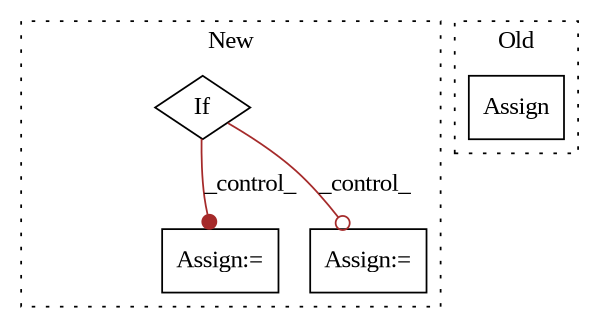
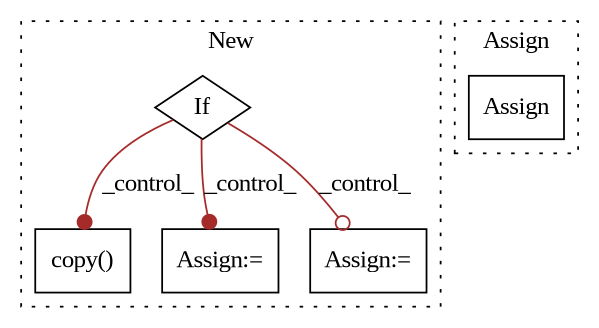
cluster "Old": label "Old" -> "Assign"
node "copy()": added
